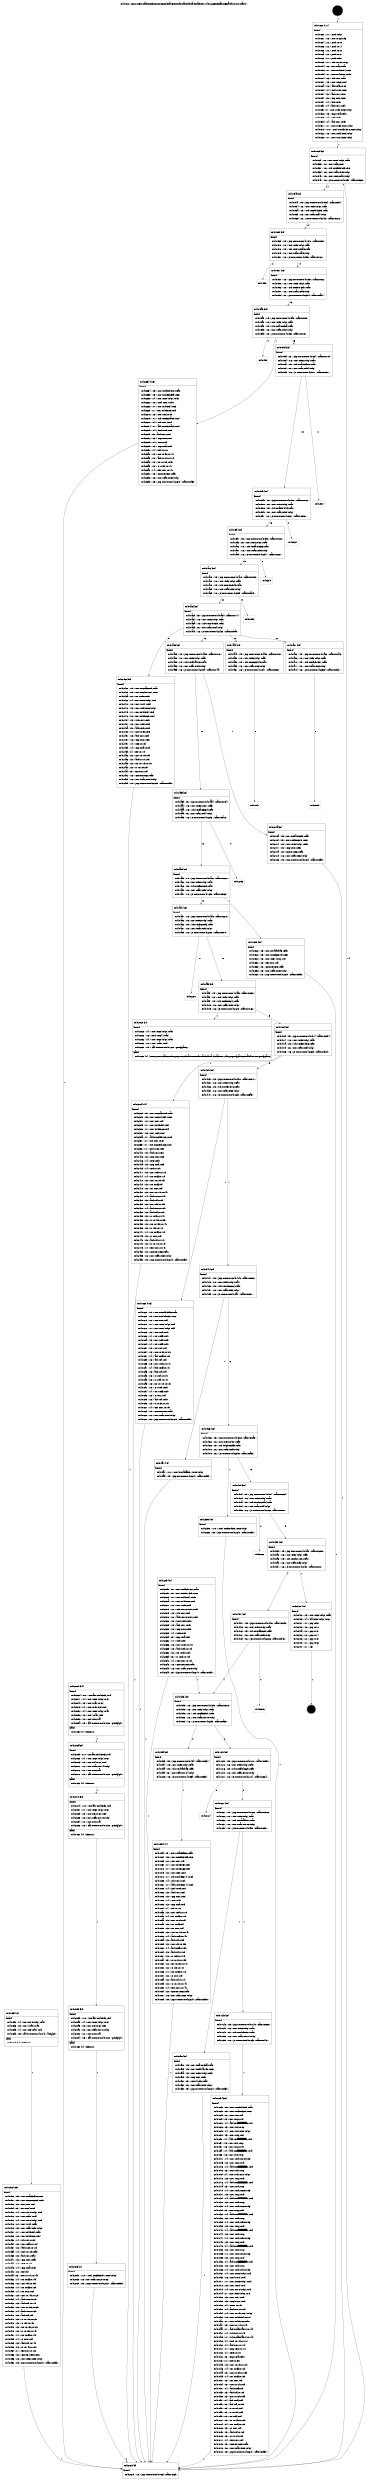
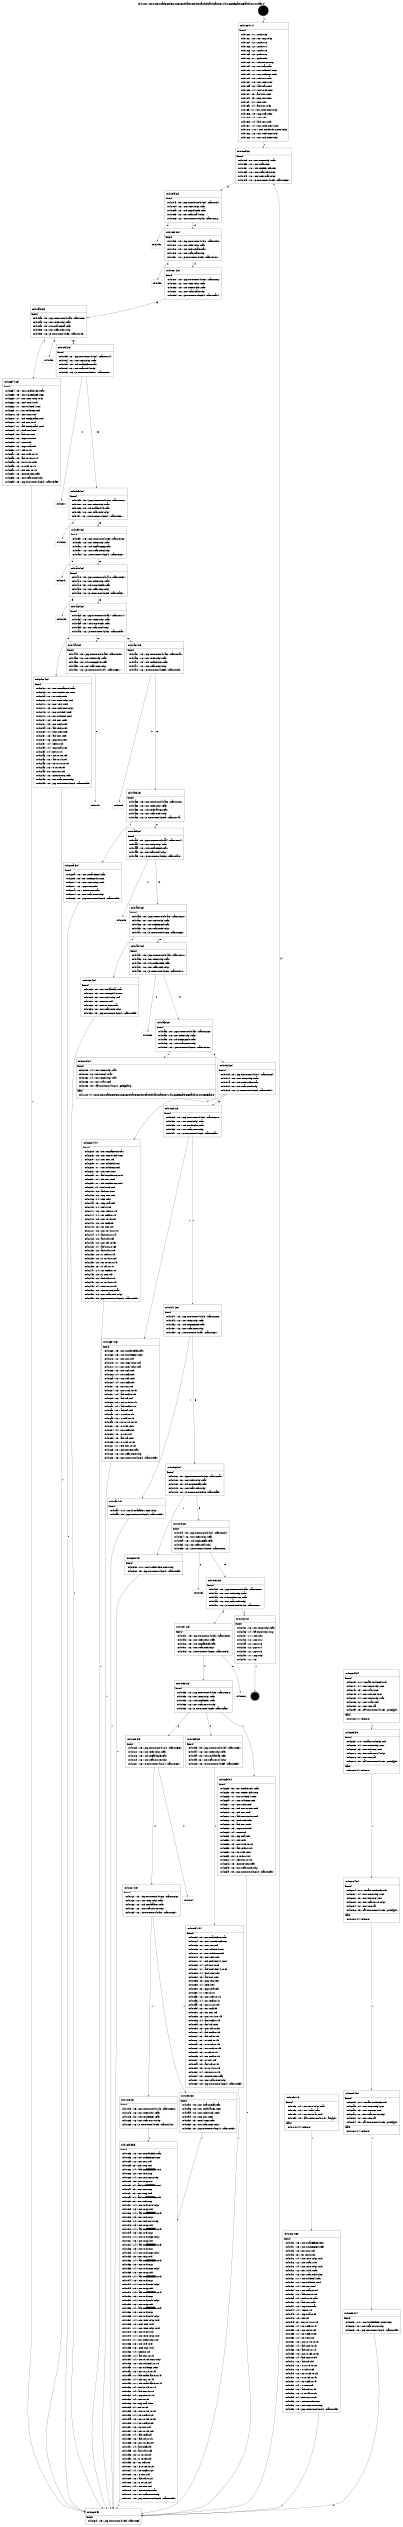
node "0x4024d2": added
edge "0x401a2f [28]" -> "0x401a83 [28]": now "0x401a67 [28]" -> "0x401a83 [28]"
edge "0x4022f9 [91]" -> "0x401bd3 [28]": reversed
edge "0x401fb0 [30]" -> "0x40261b [5]": now "0x401fb0 [30]" -> "0x401cd3 [336]"
